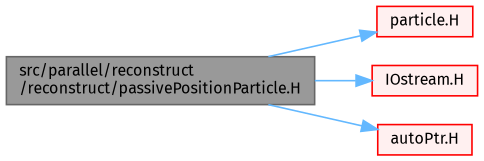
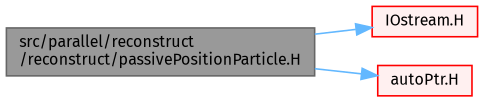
node "particle.H": removed
